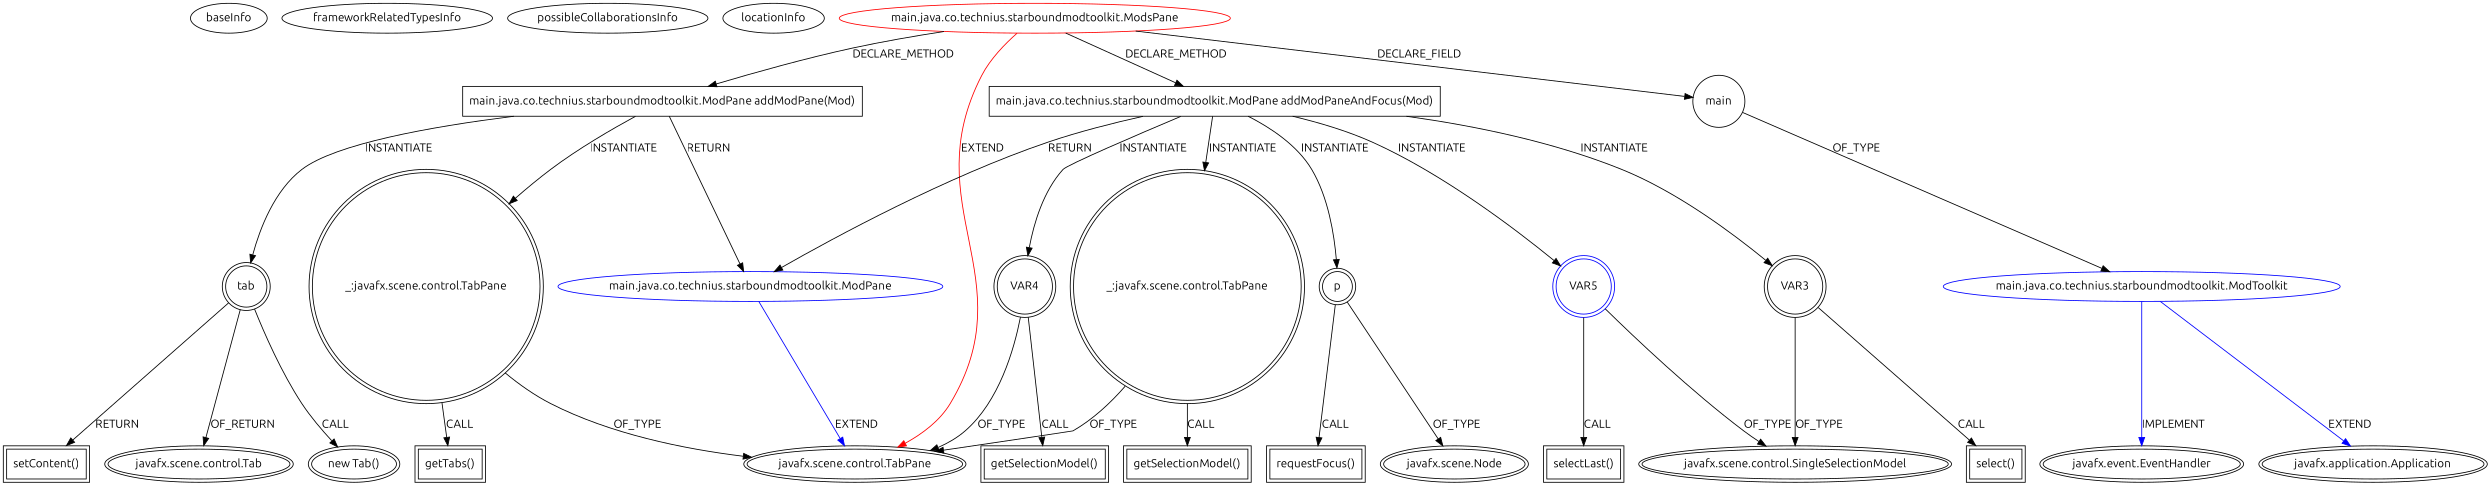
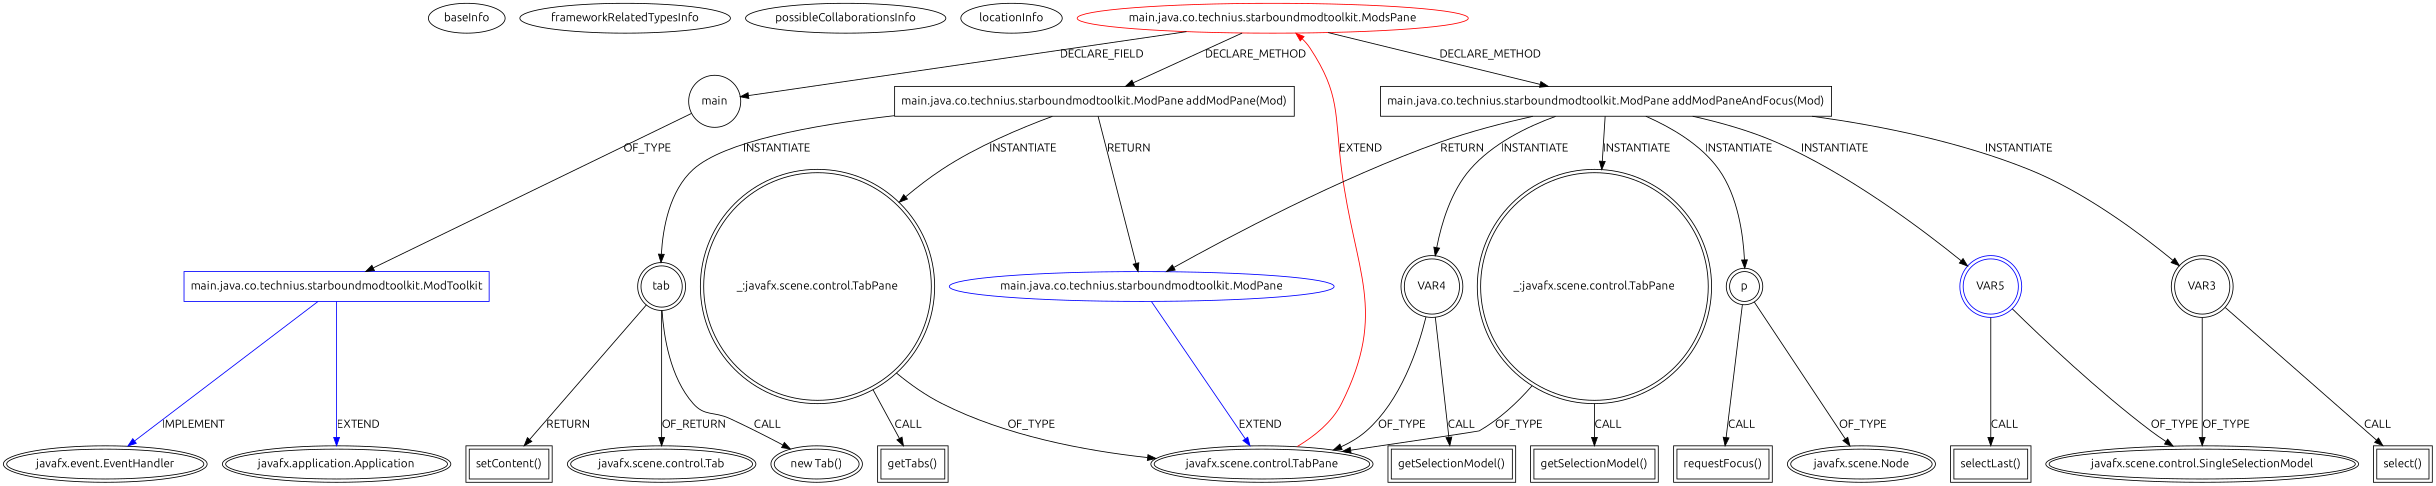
edge "main.java.co.technius.starboundmodtoolkit.ModsPane" -> "javafx.scene.control.TabPane": reversed
node "main.java.co.technius.starboundmodtoolkit.ModToolkit": shape ellipse -> box
